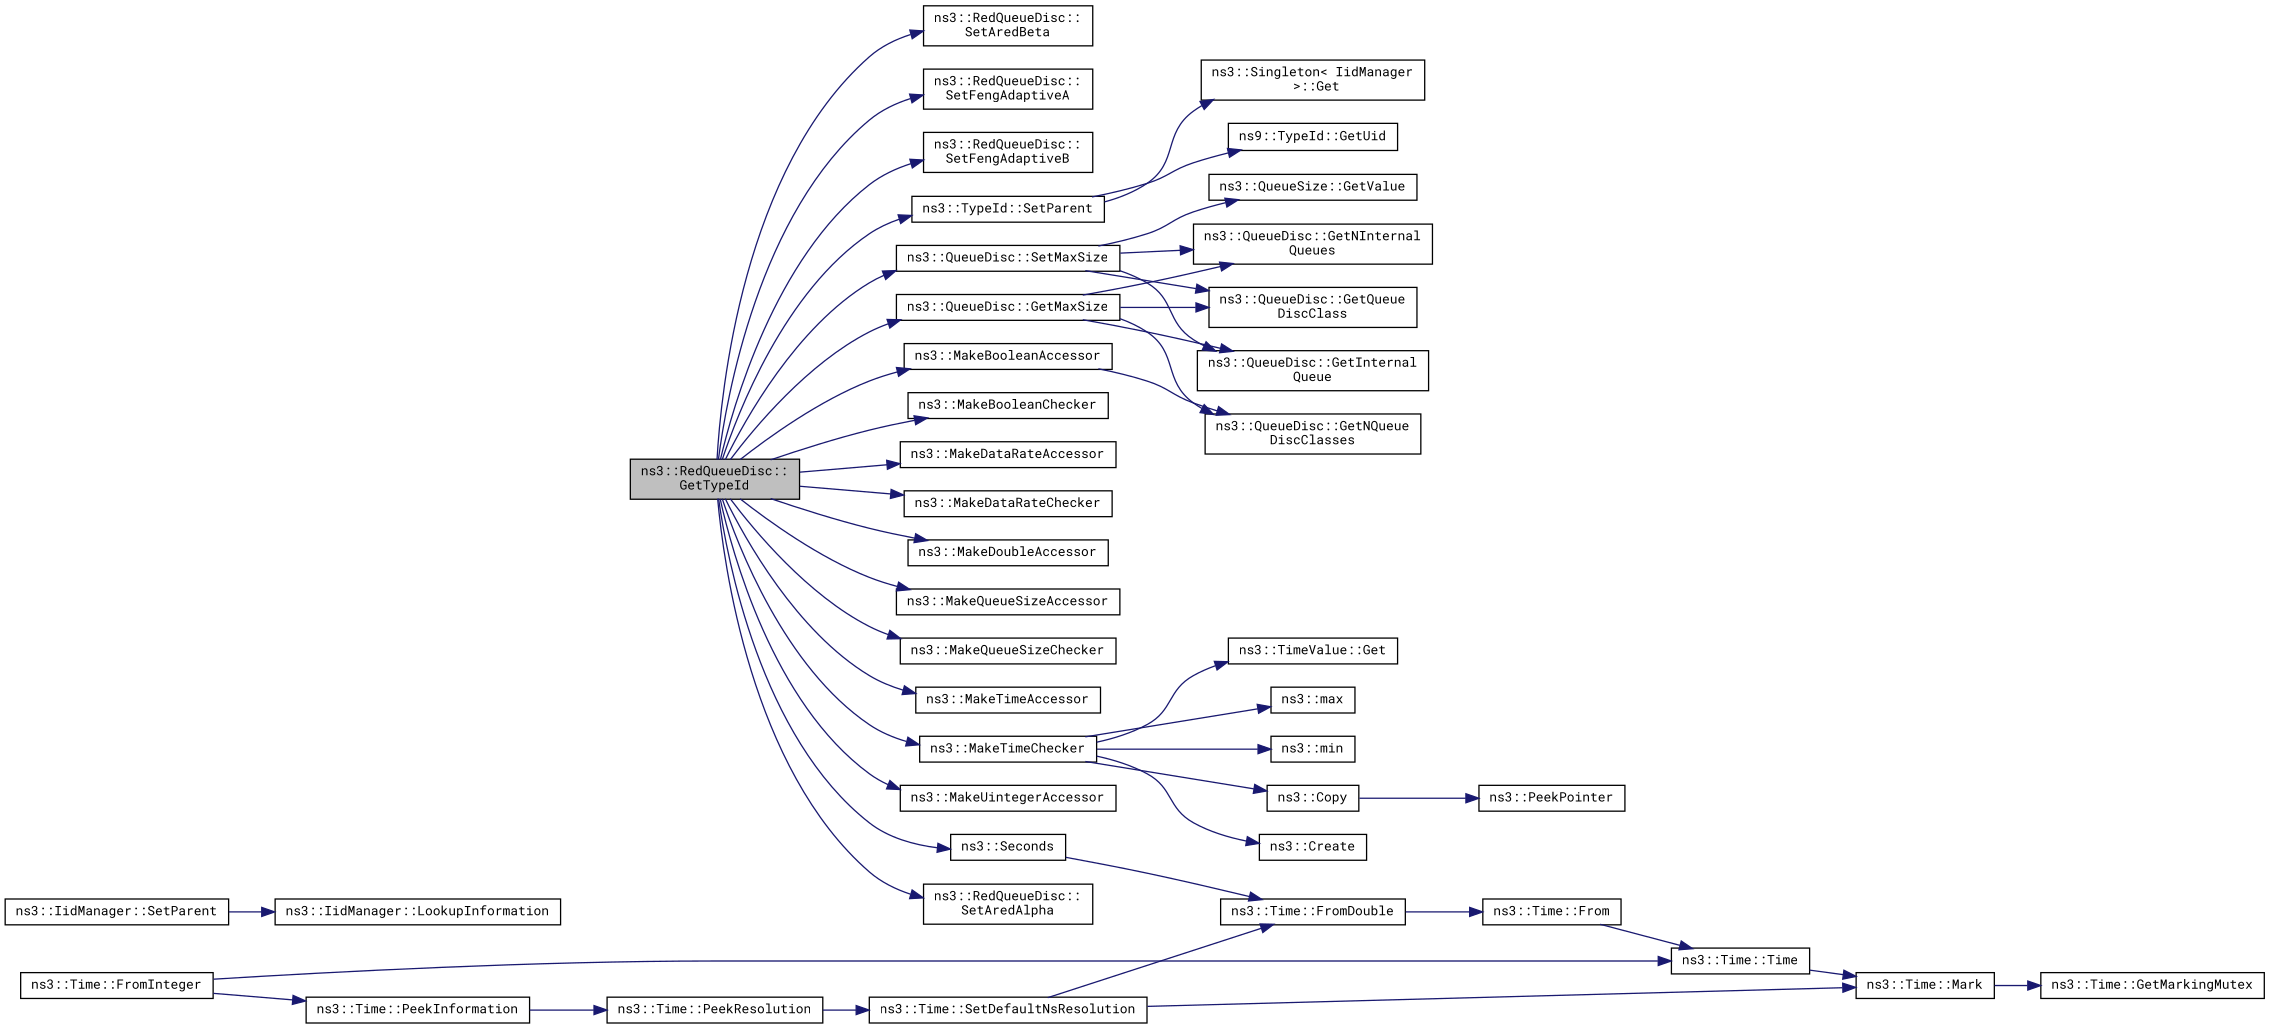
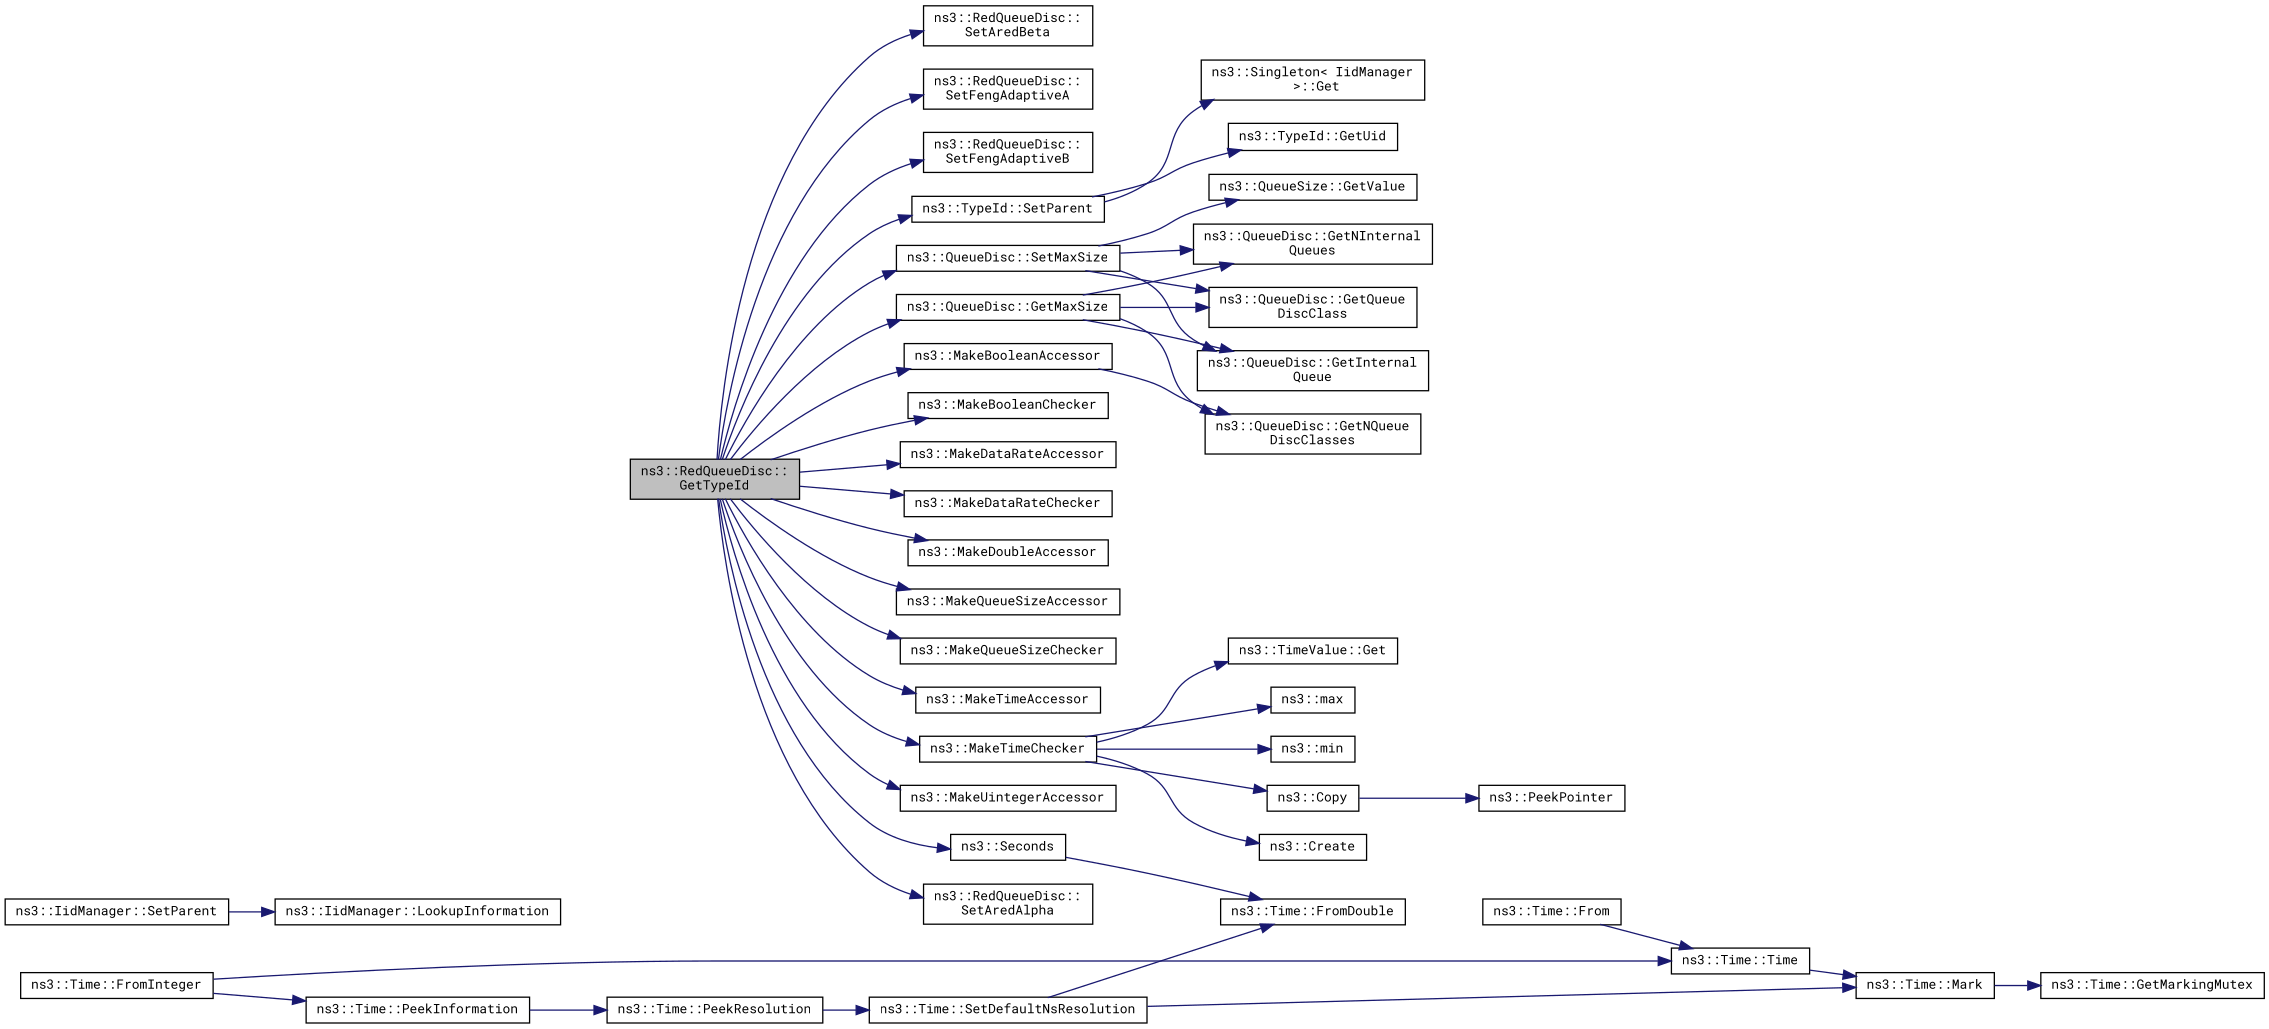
node "ns9::TypeId::GetUid": label "ns9::TypeId::GetUid" -> "ns3::TypeId::GetUid"
edge "ns3::Time::FromDouble" -> "ns3::Time::From": removed
